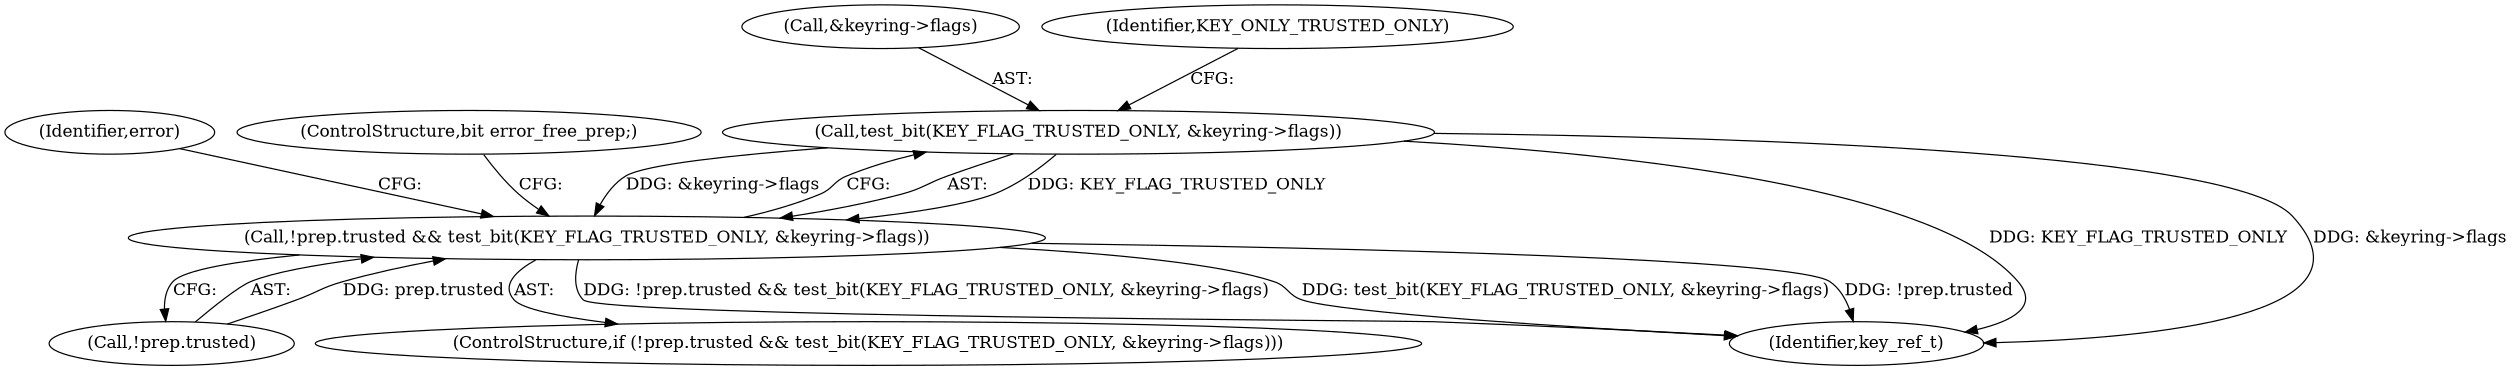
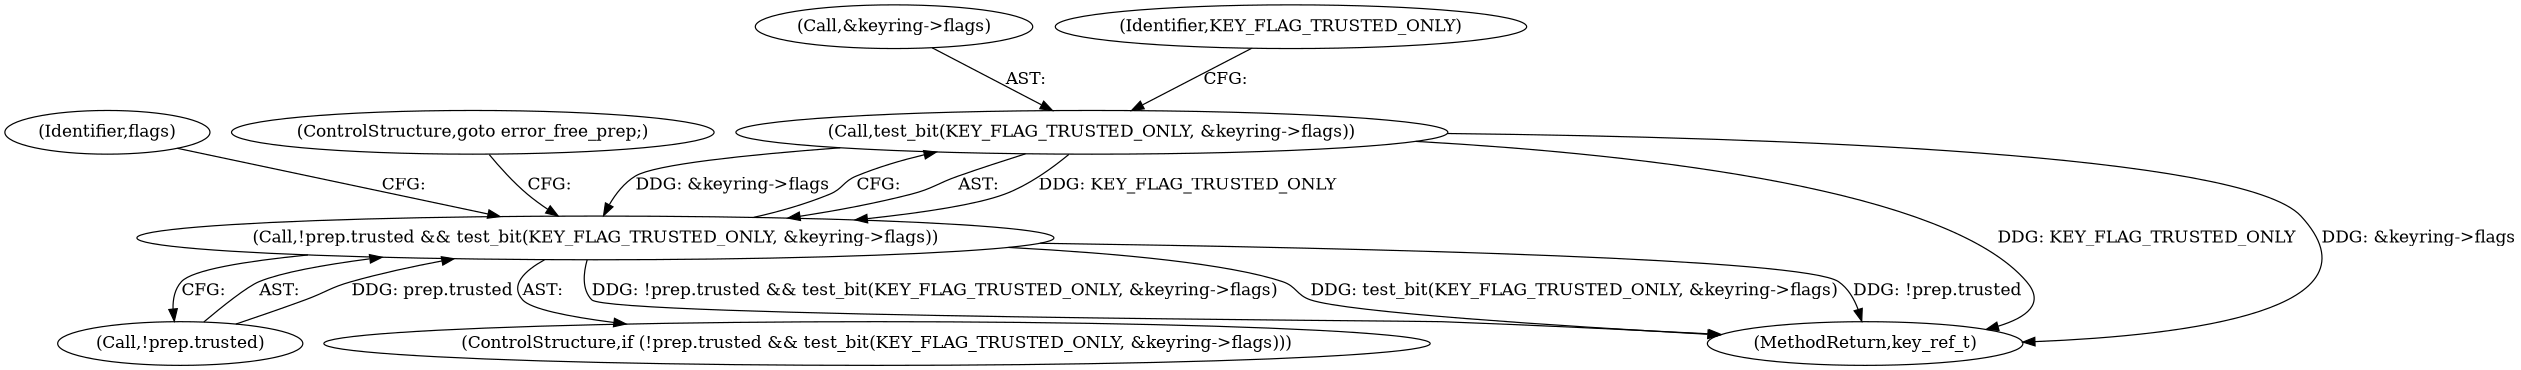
node "(Identifier,KEY_ONLY_TRUSTED_ONLY)": label "(Identifier,KEY_ONLY_TRUSTED_ONLY)" -> "(Identifier,KEY_FLAG_TRUSTED_ONLY)"
node "(Identifier,error)": label "(Identifier,error)" -> "(Identifier,flags)"
node "(ControlStructure,bit error_free_prep;)": label "(ControlStructure,bit error_free_prep;)" -> "(ControlStructure,goto error_free_prep;)"
node "(Identifier,key_ref_t)": label "(Identifier,key_ref_t)" -> "(MethodReturn,key_ref_t)"
